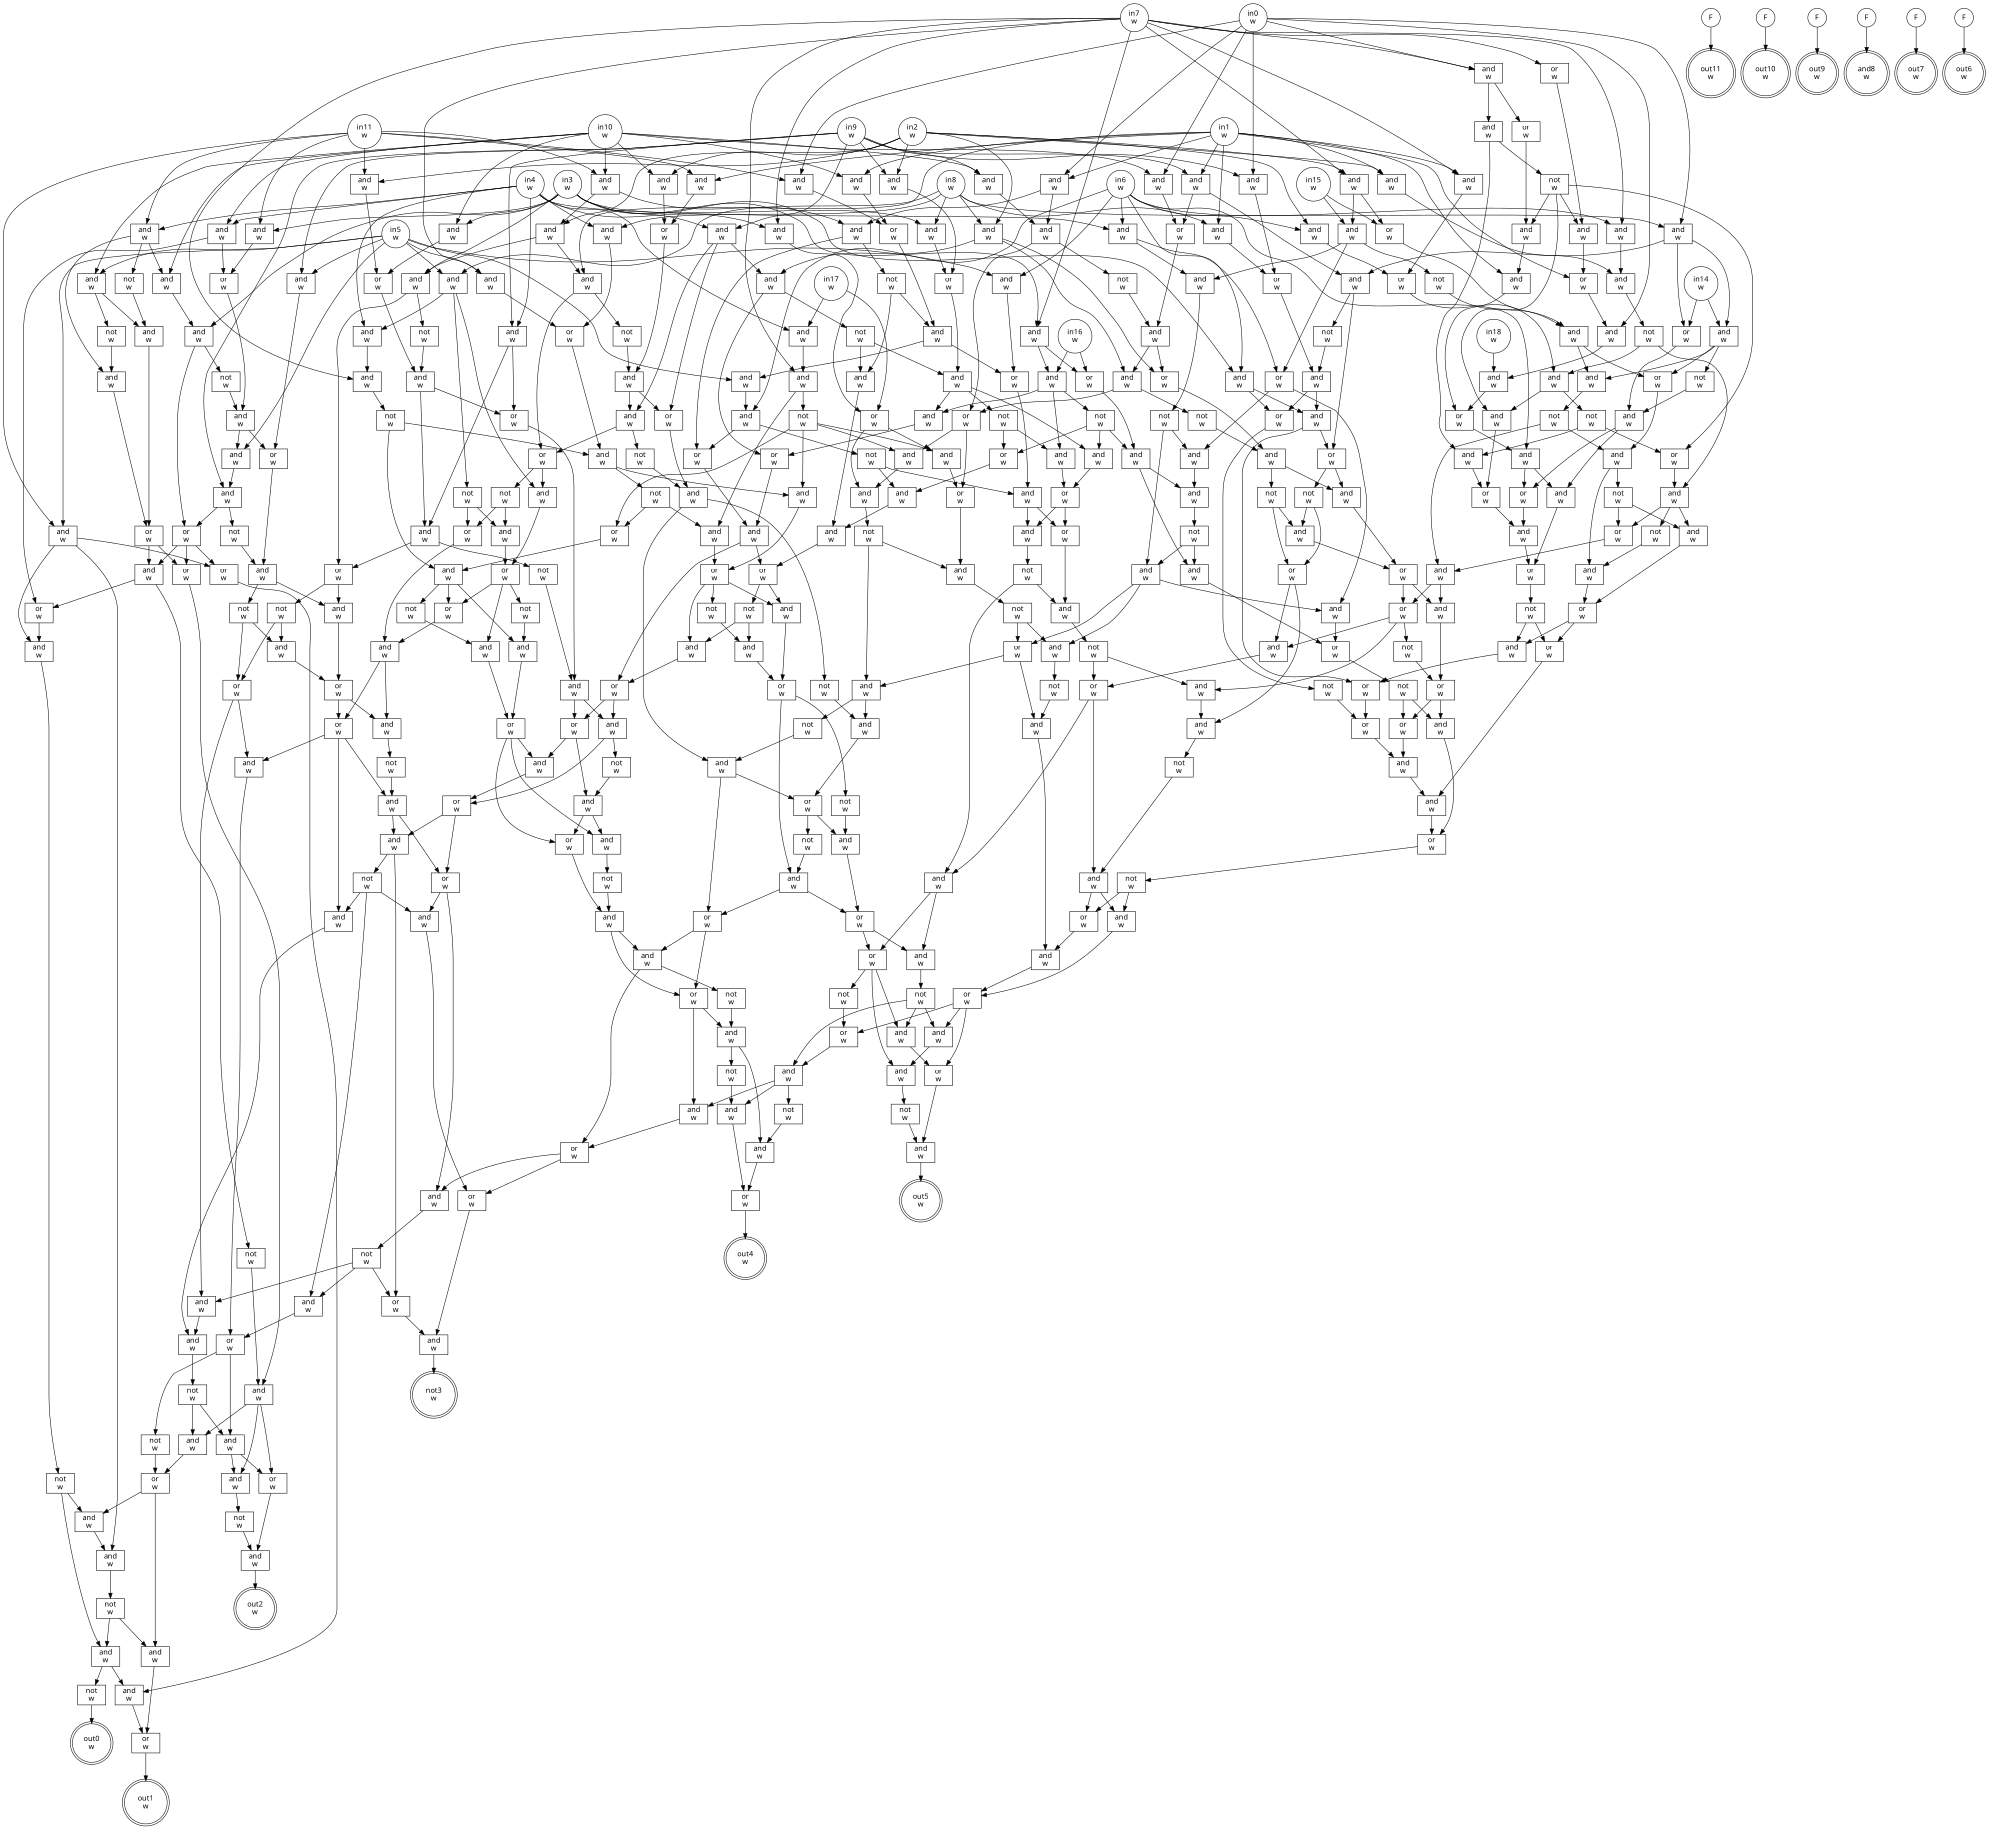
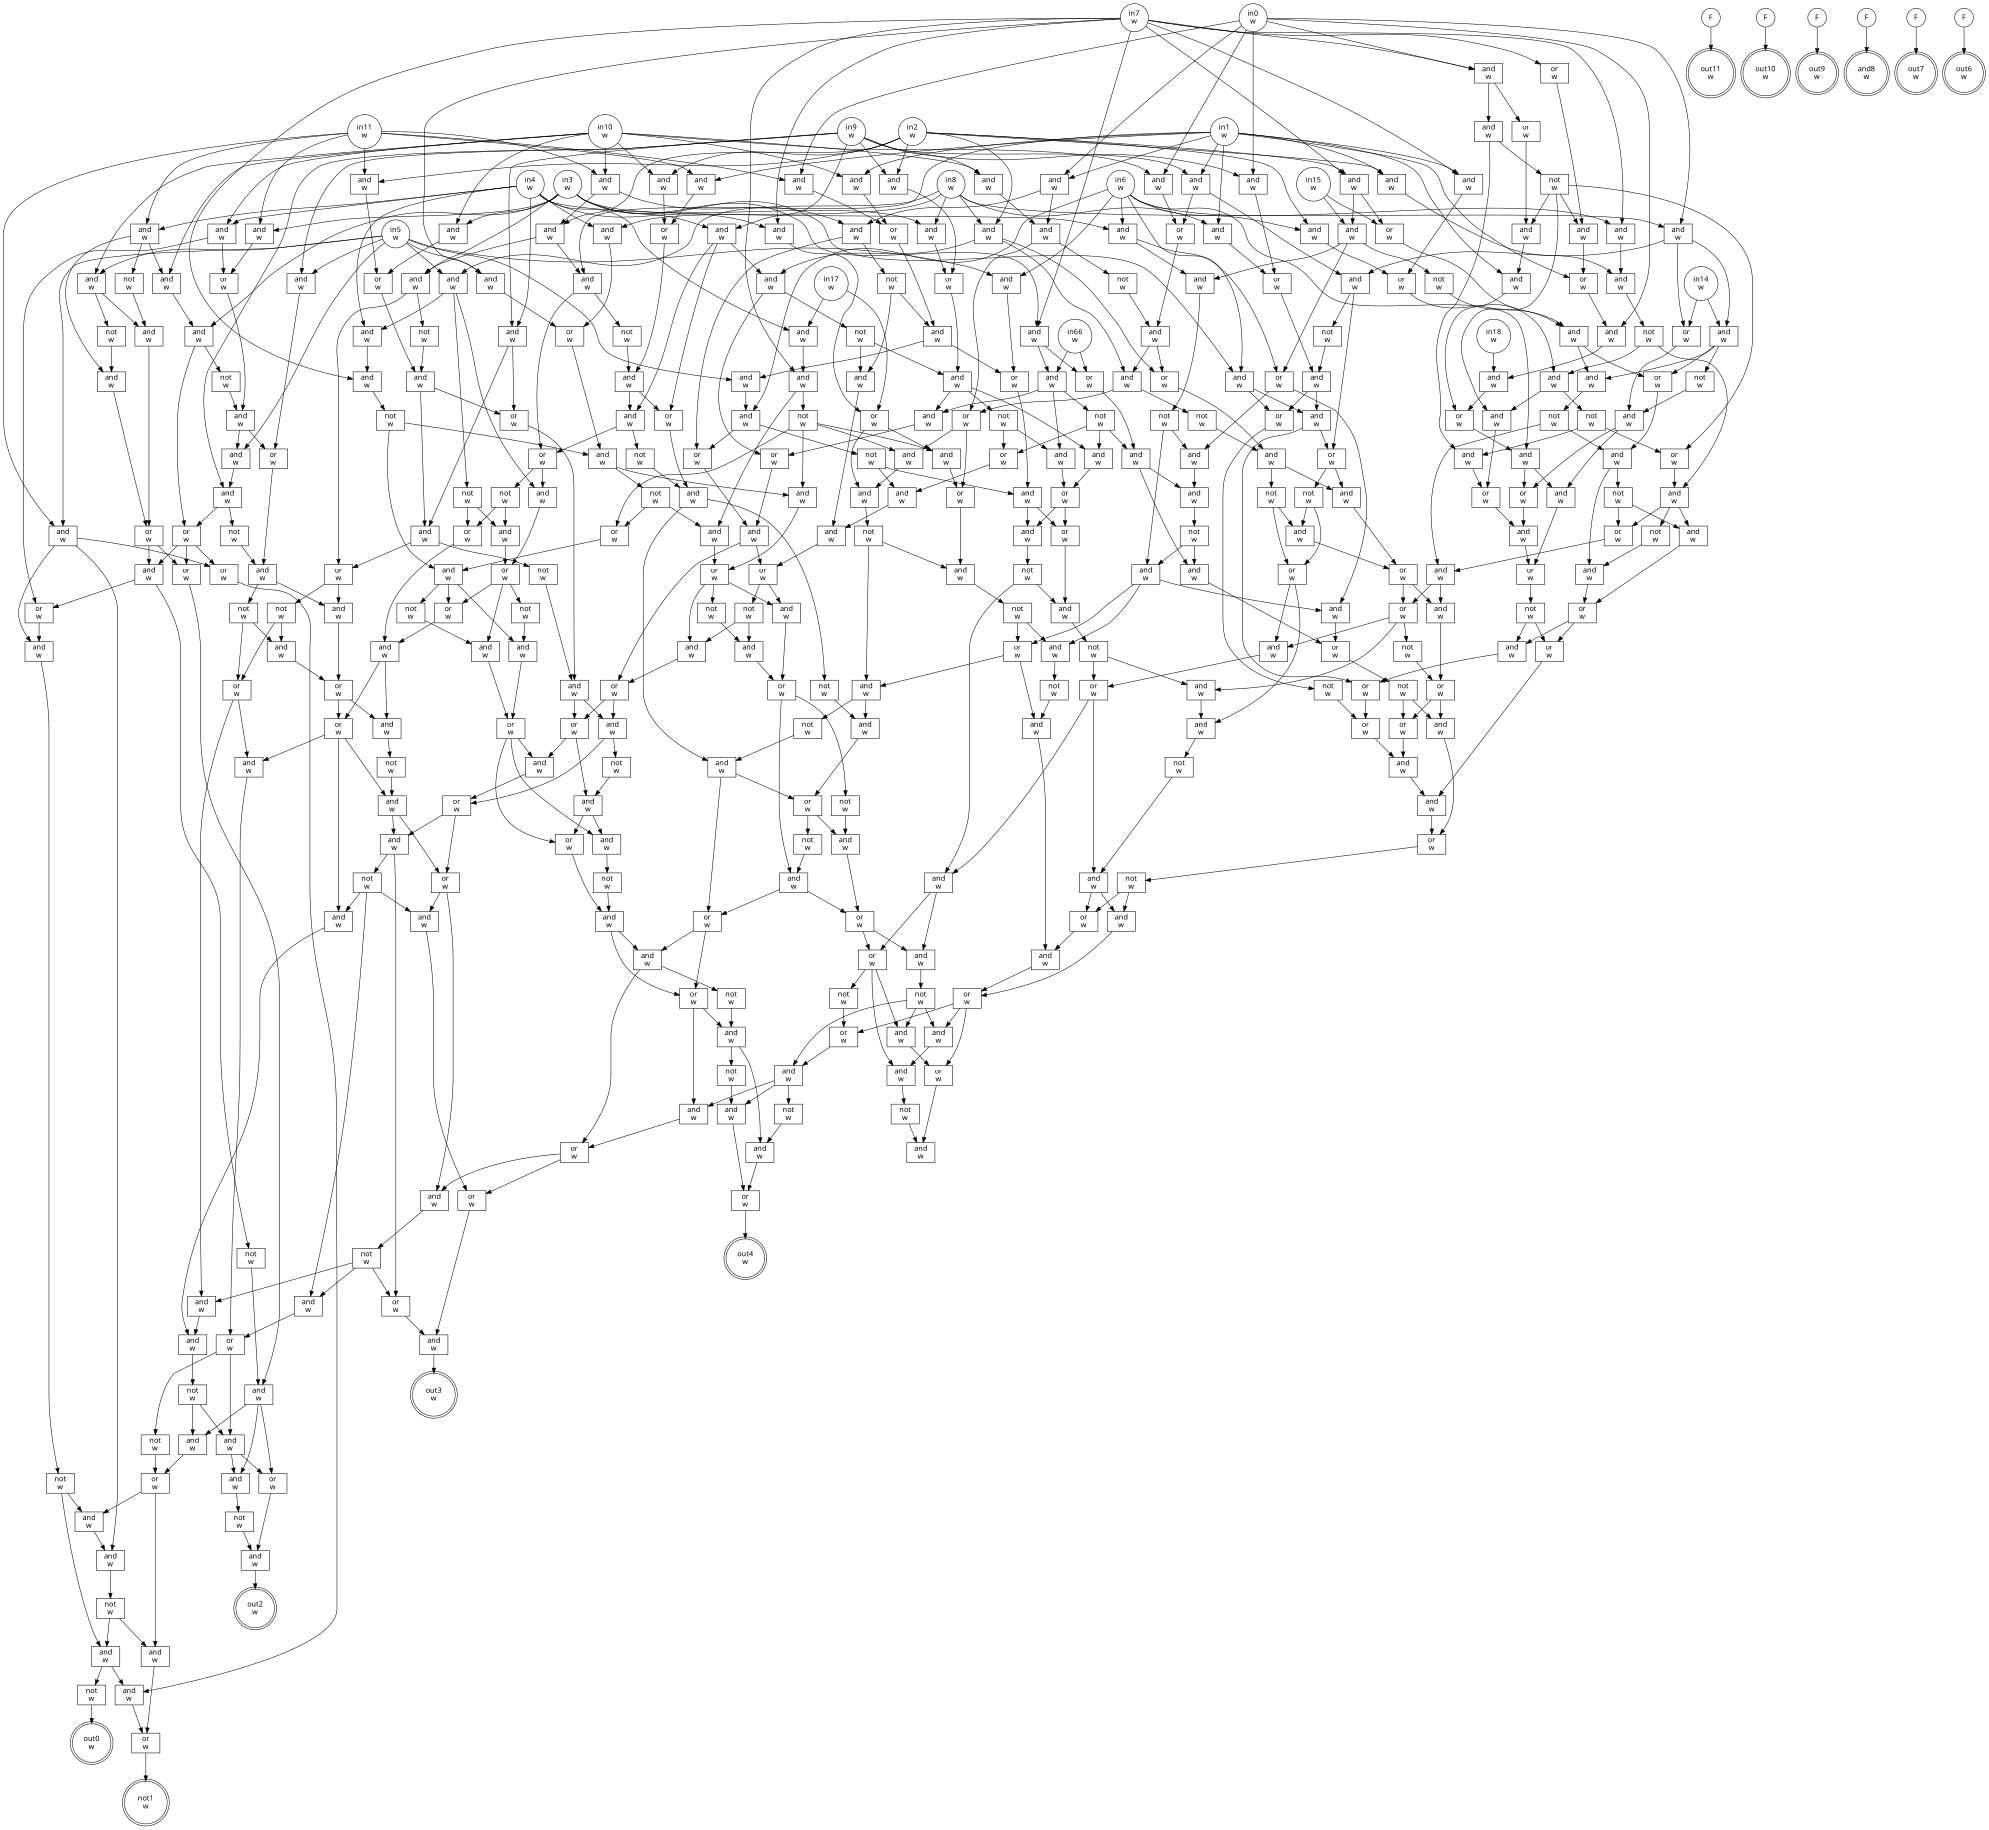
node "in16 w": label "in16 w" -> "in66 w"
node "out5 w": removed
node "not3 w": label "not3 w" -> "out3 w"
node "out1 w": label "out1 w" -> "not1 w"
